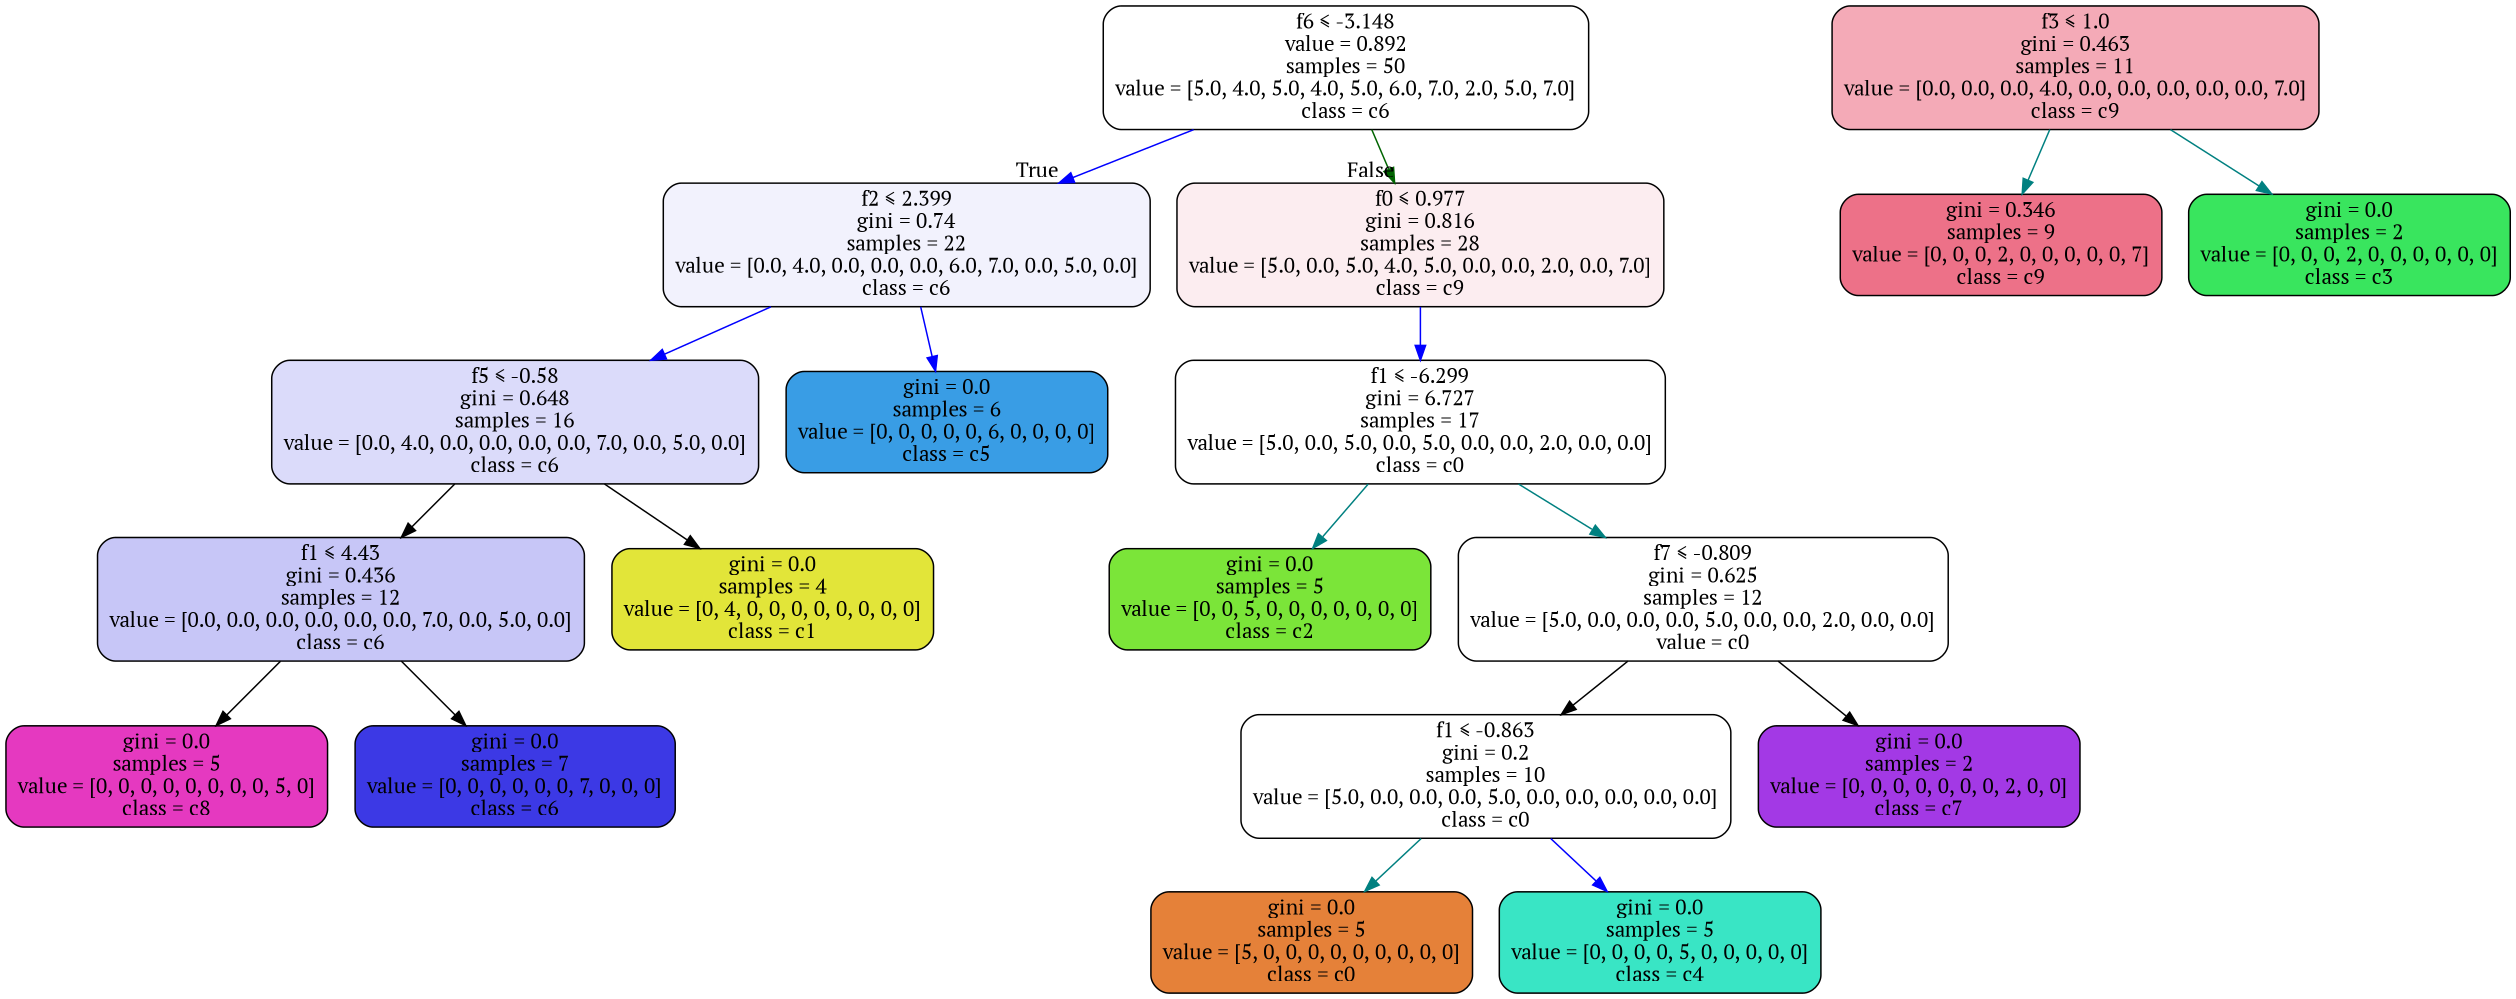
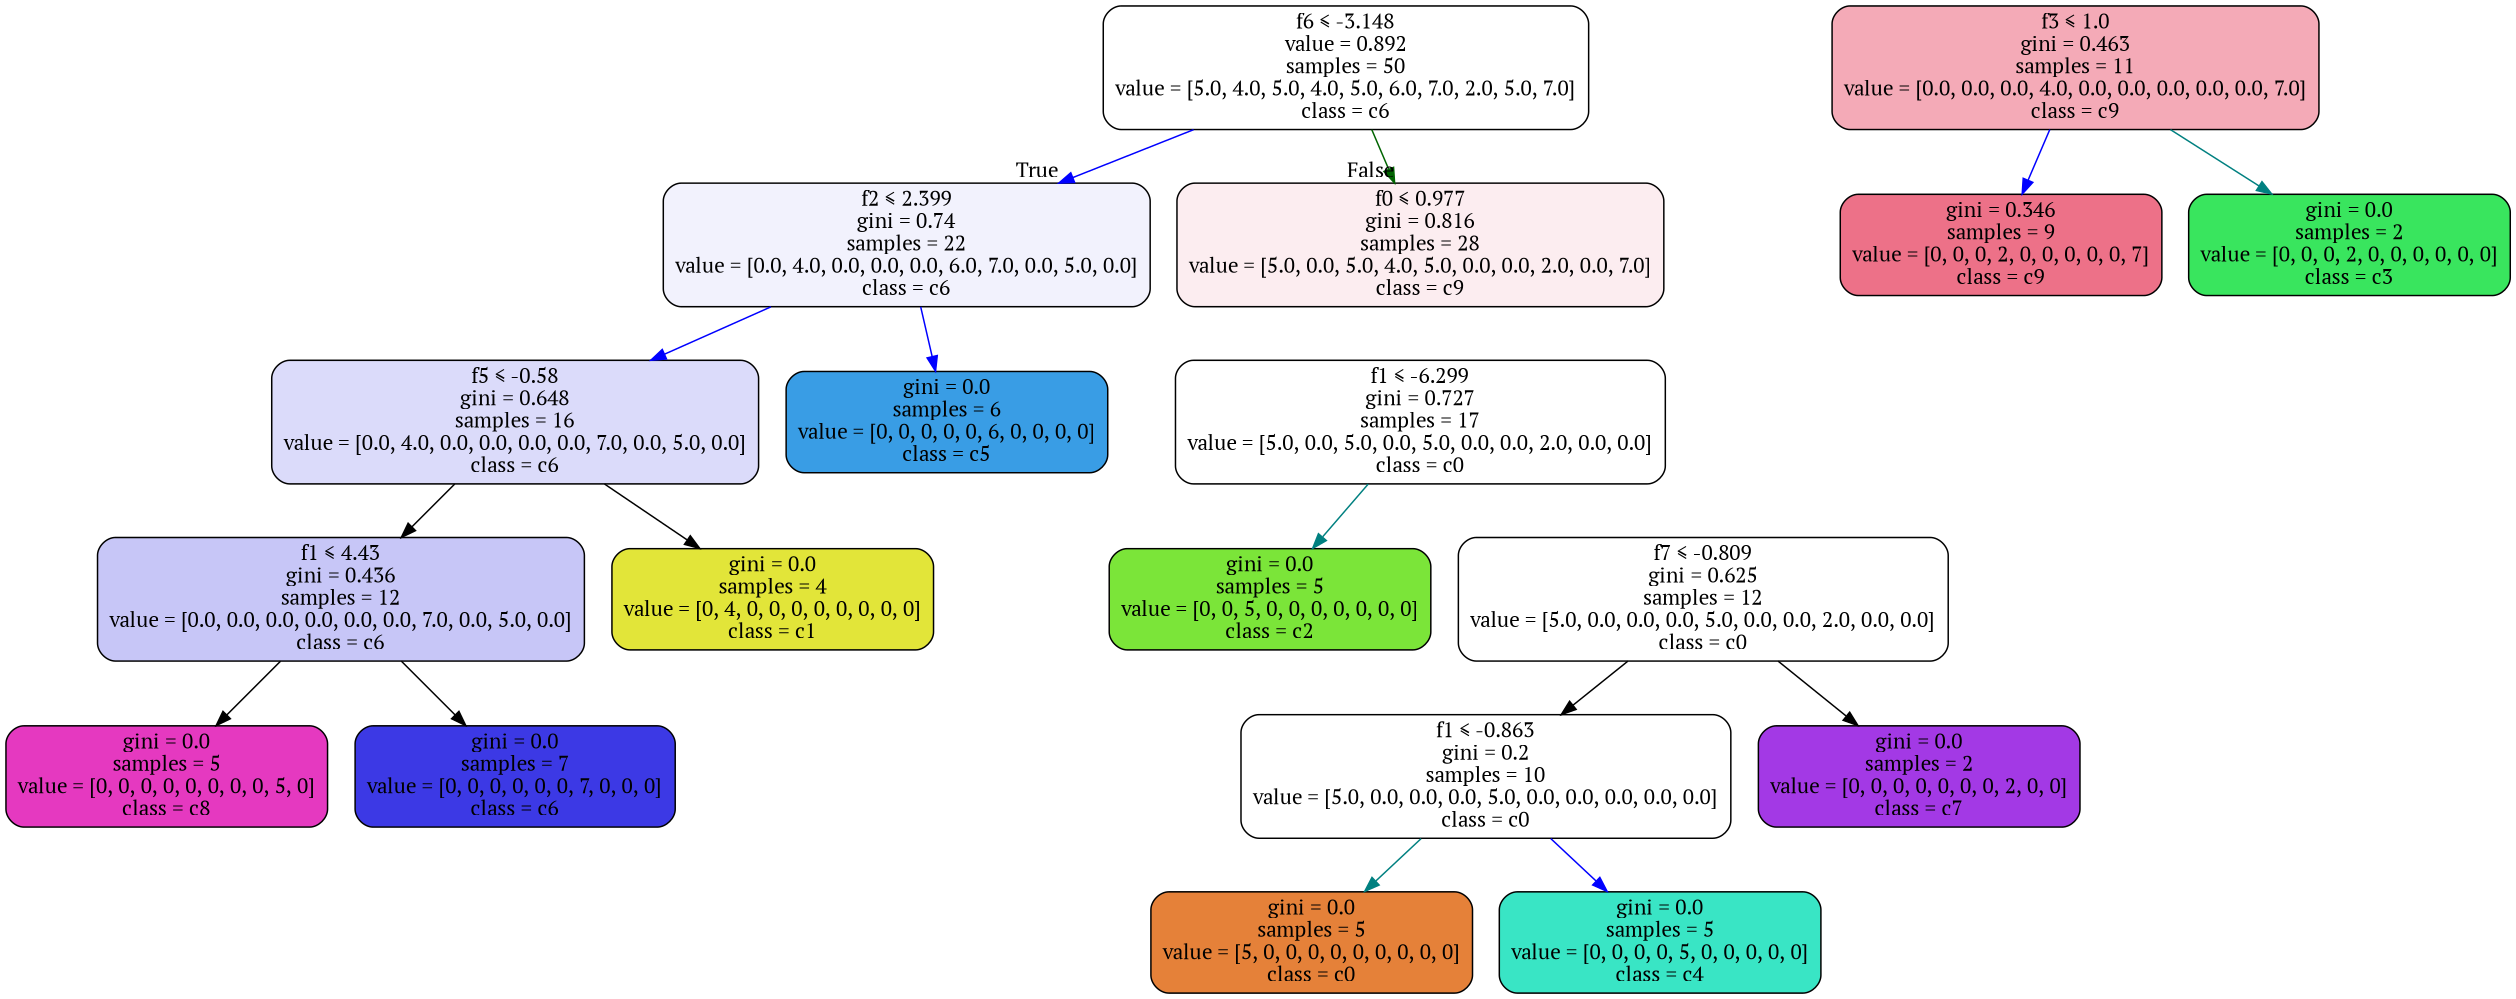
edge "f3 ≤ 1.0" -> "gini = 0.346": color teal -> blue
edge "f0 ≤ 0.977" -> "f1 ≤ -6.299": removed
node "f1 ≤ -6.299": text "gini = 6.727" -> "gini = 0.727"
edge "f1 ≤ -6.299" -> "f7 ≤ -0.809": removed
node "f7 ≤ -0.809": text "value = c0" -> "class = c0"
